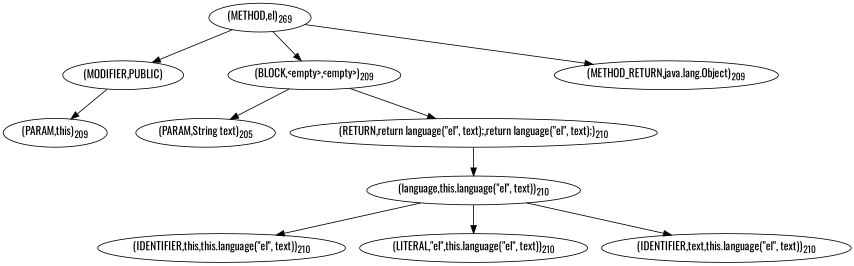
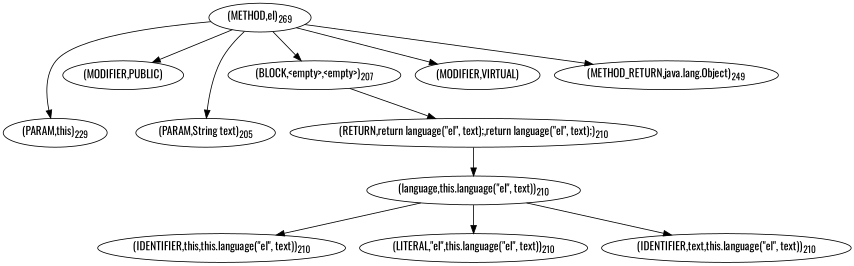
node "(BLOCK,<empty>,<empty>)": text "209" -> "207"
node "(METHOD_RETURN,java.lang.Object)": text "209" -> "249"
node "(MODIFIER,VIRTUAL)": added
edge "(MODIFIER,PUBLIC)" -> "(PARAM,this)": now "(METHOD,el)" -> "(PARAM,this)"
edge "(BLOCK,<empty>,<empty>)" -> "(PARAM,String text)": now "(METHOD,el)" -> "(PARAM,String text)"
node "(PARAM,this)": text "209" -> "229"
